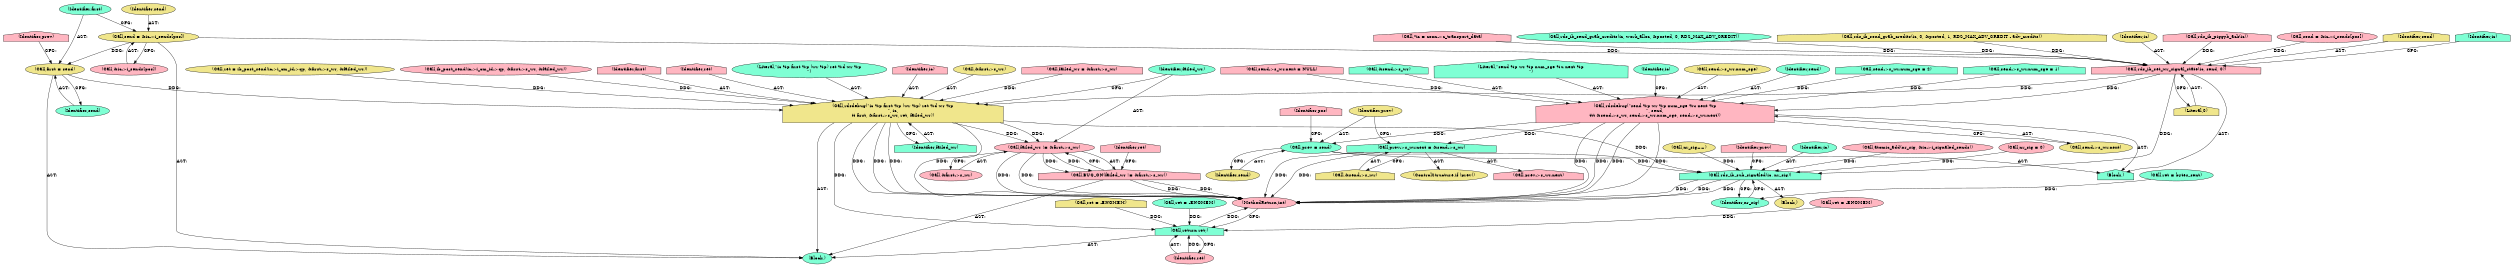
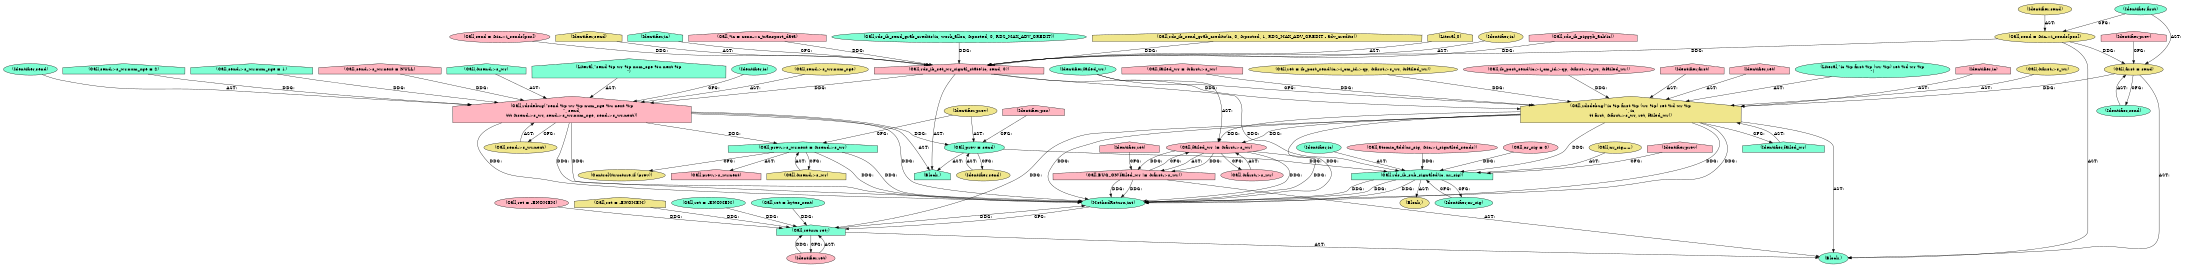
node "(Call,&ic->i_sends[pos])": removed
edge "(Call,rds_ib_set_wr_signal_state(ic, send, 0))" -> "(Literal,0)": removed, label "CFG:"
edge "(Call,prev->s_wr.next = &send->s_wr)" -> "(ControlStructure,if (prev))": label "AST: " -> "CFG: "
edge "(Call,nr_sig++)" -> "(Call,rds_ib_sub_signaled(ic, nr_sig))": label "DDG: " -> "AST: "
edge "(Call,ret = bytes_sent)" -> "(Identifier,nr_sig)": now "(Call,ret = bytes_sent)" -> "(Call,return ret;)"
node "(MethodReturn,int)": fillcolor lightpink -> aquamarine
